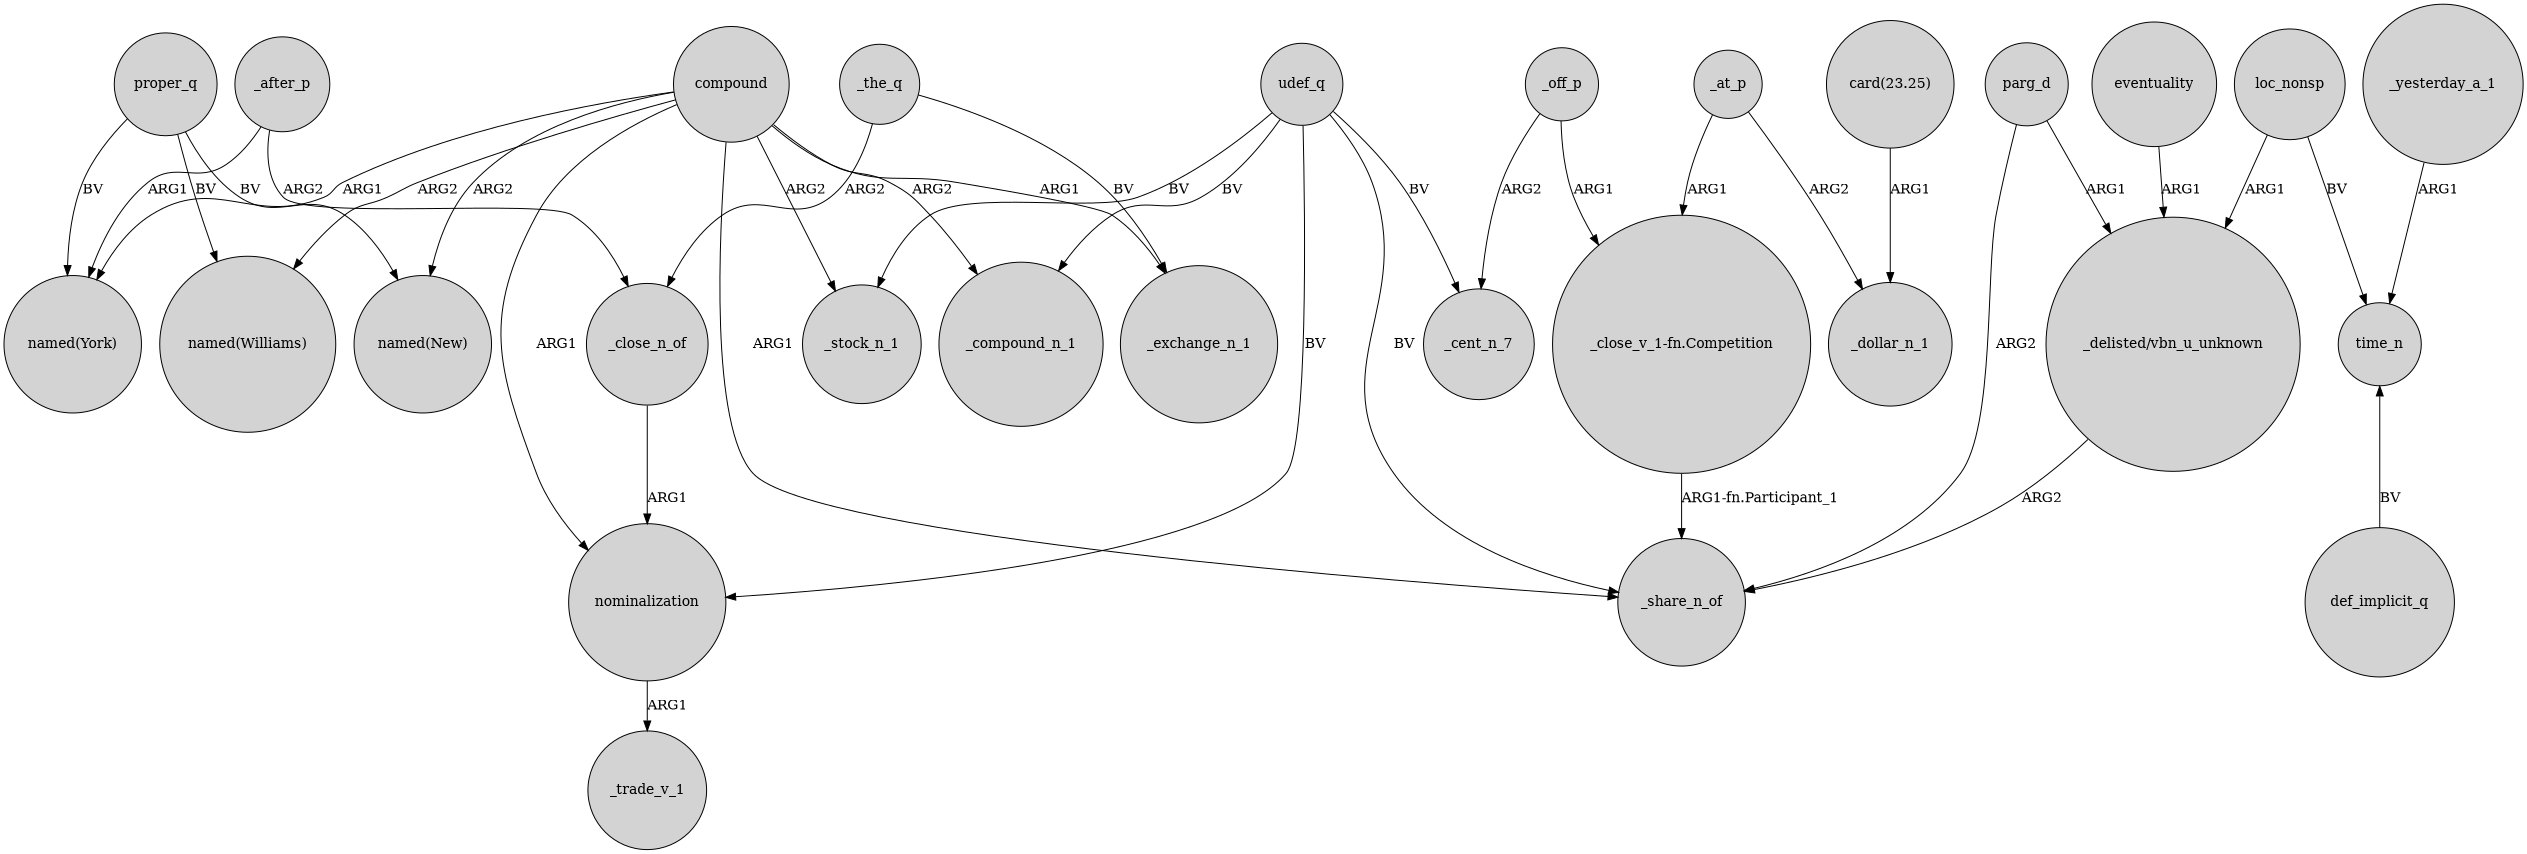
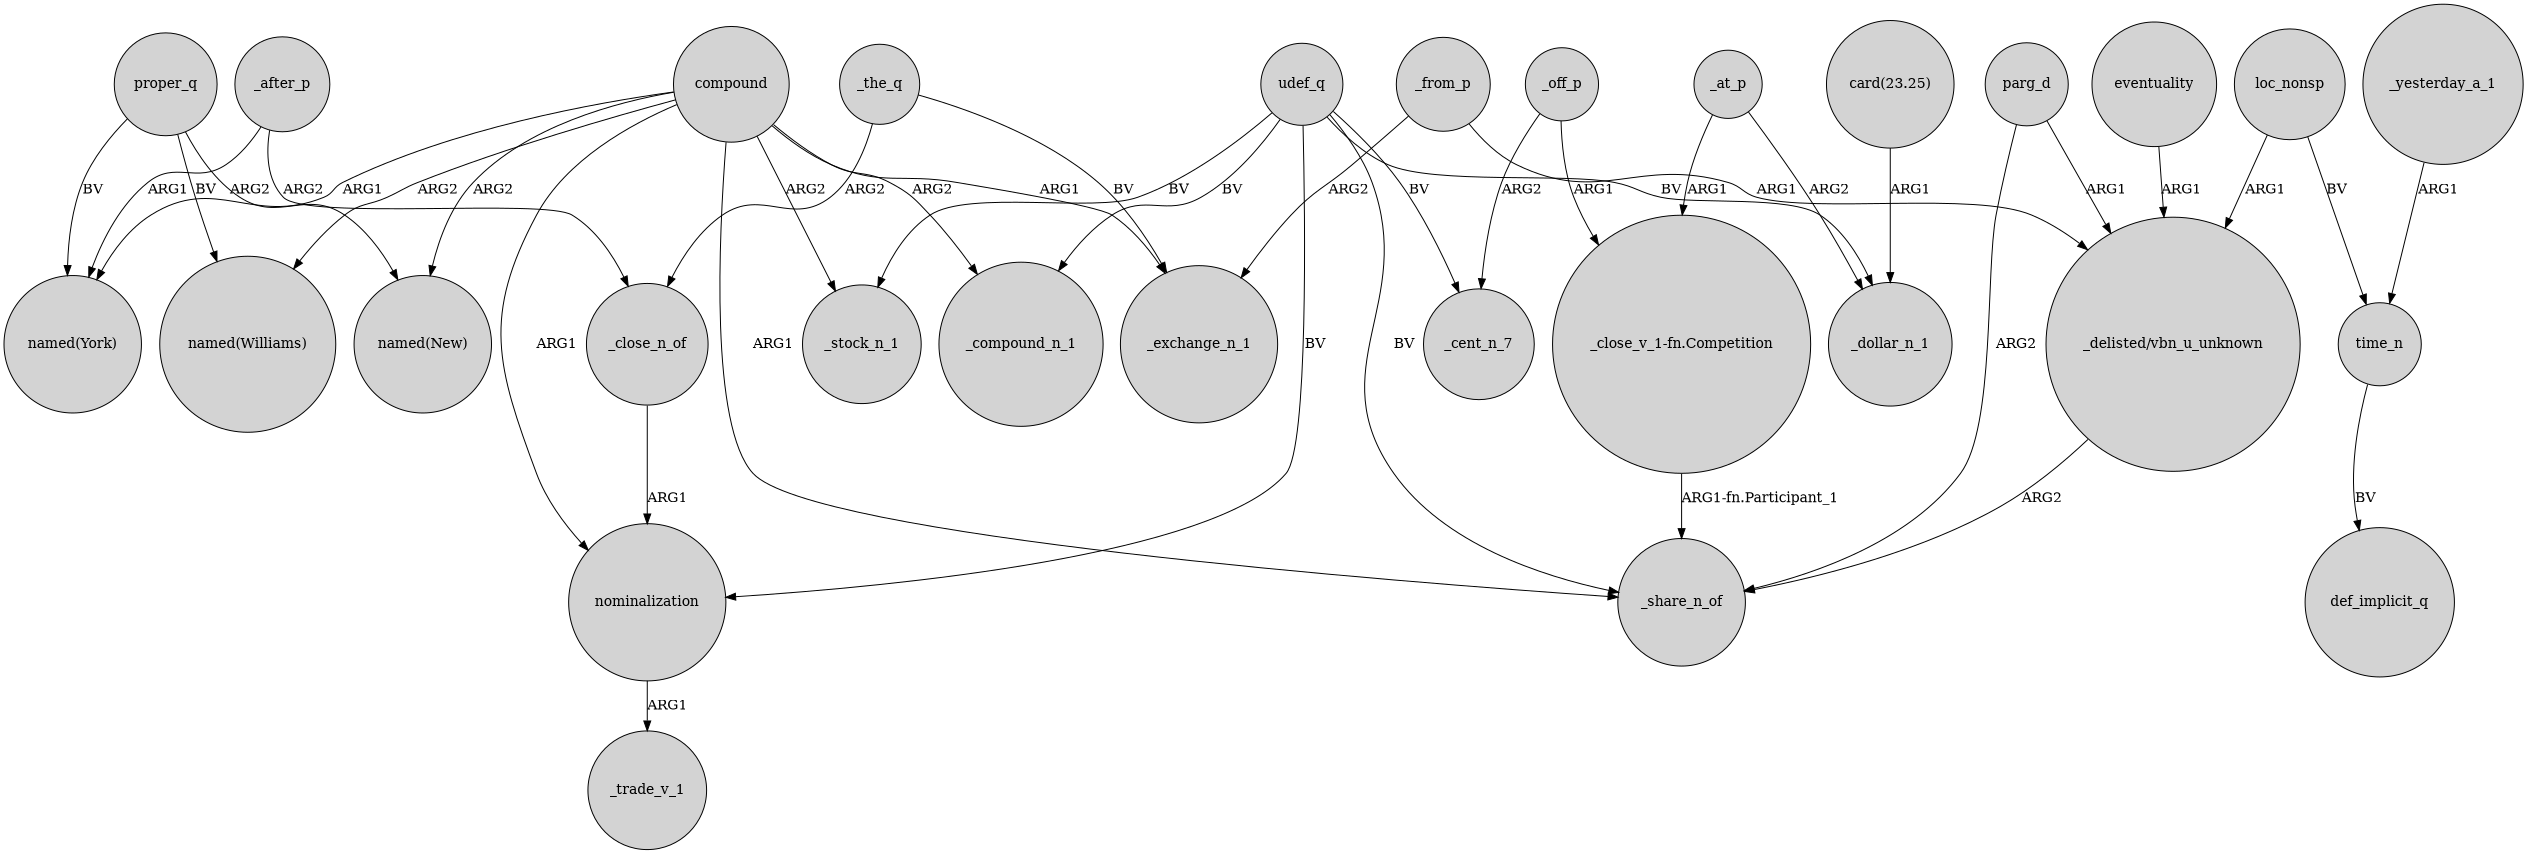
node "_from_p": added
edge "udef_q" -> "_dollar_n_1": added, label "BV"
edge "proper_q" -> "named(New)": label "BV" -> "ARG2"
edge "def_implicit_q" -> "time_n": reversed
